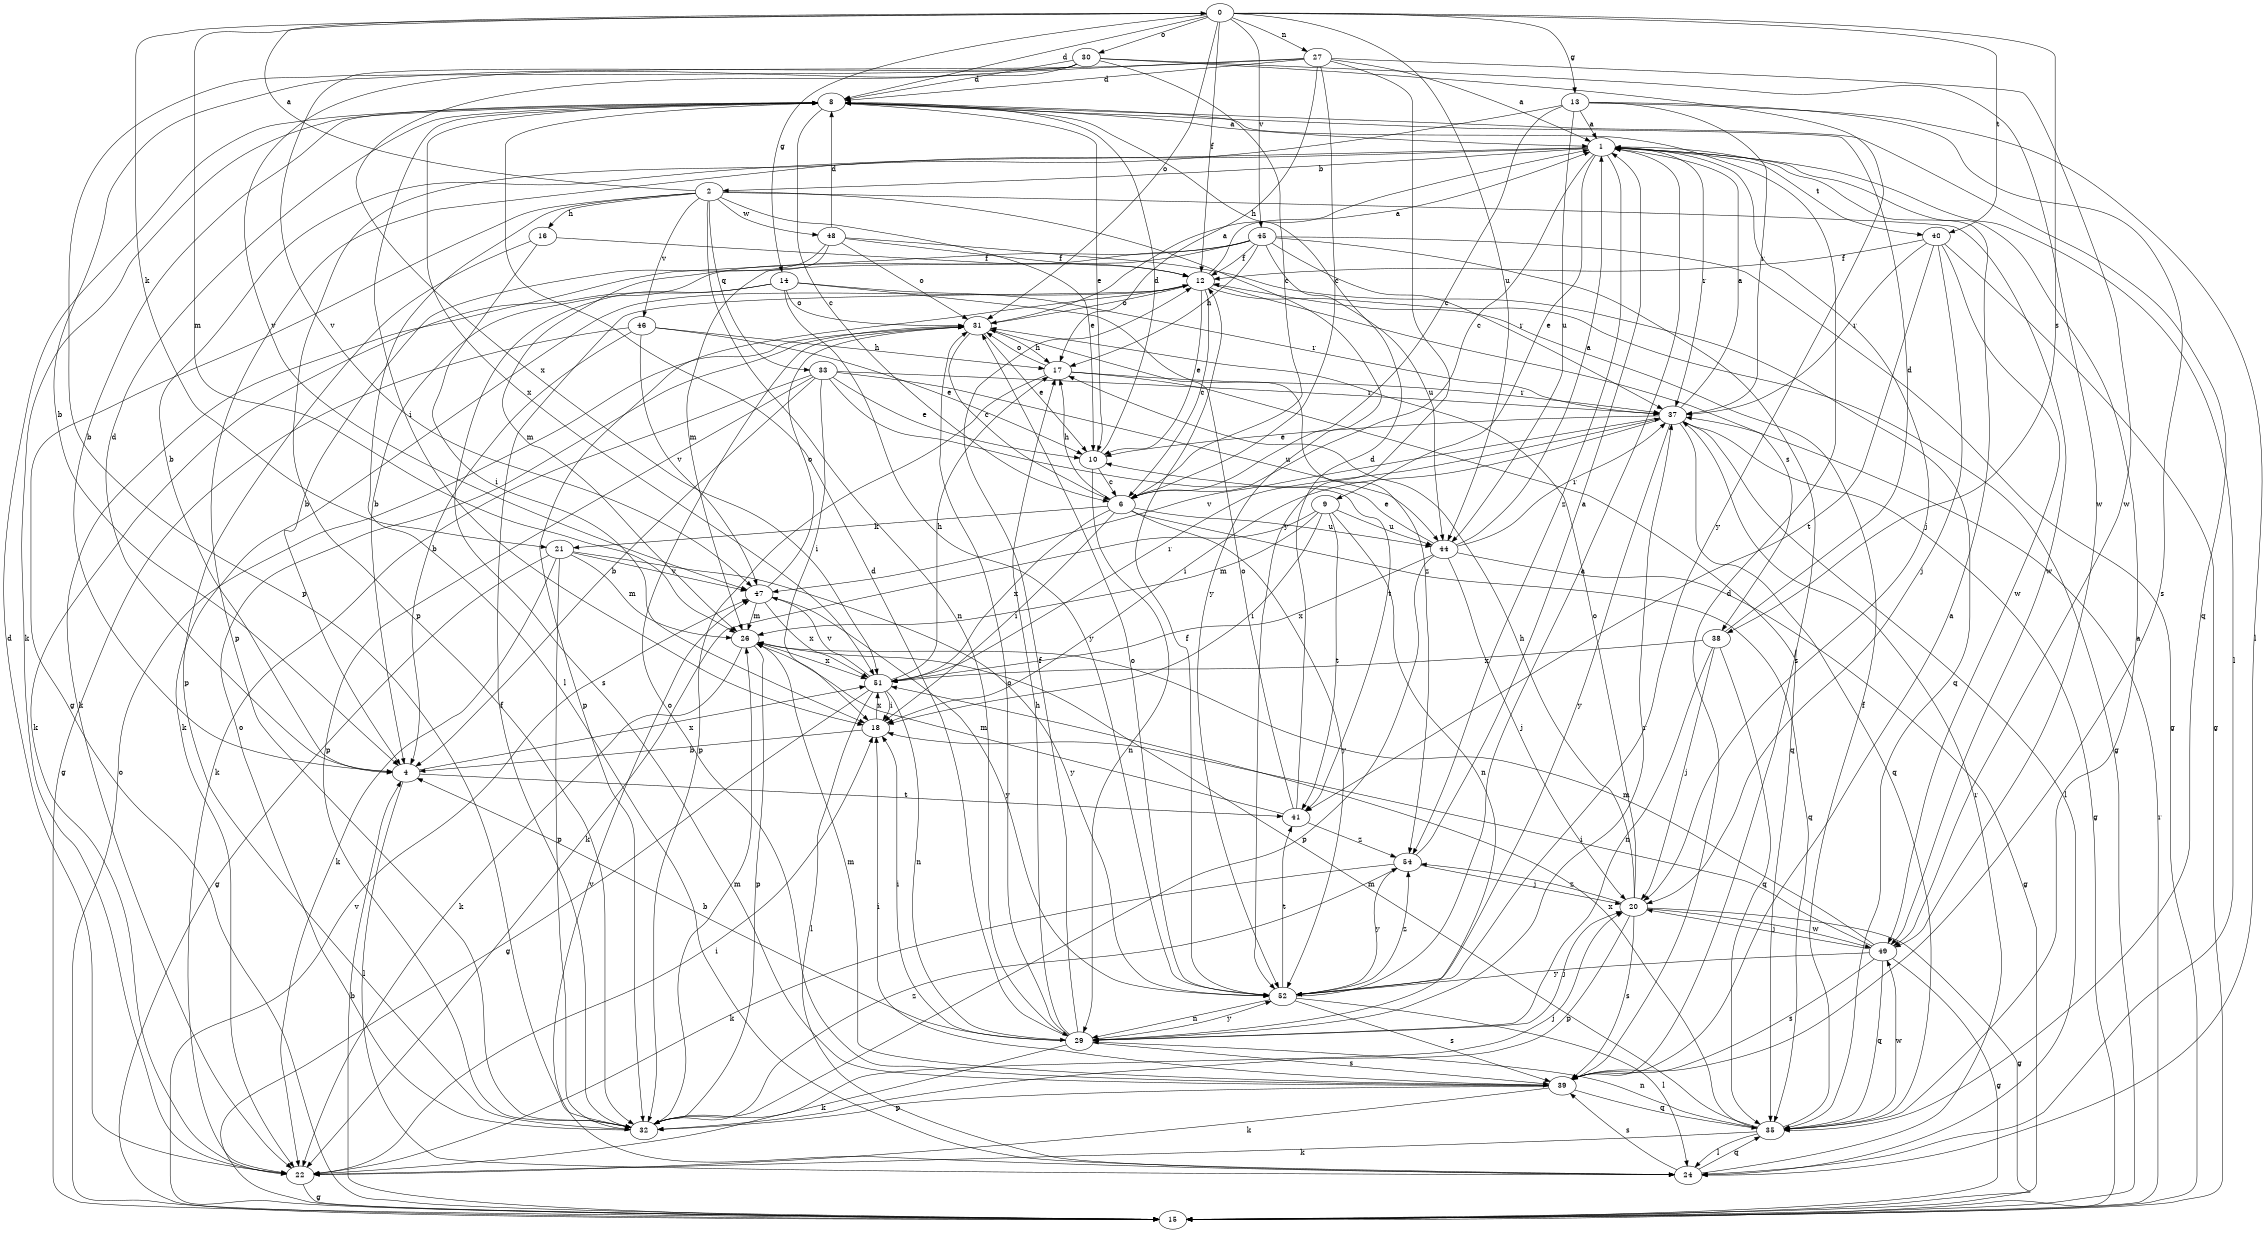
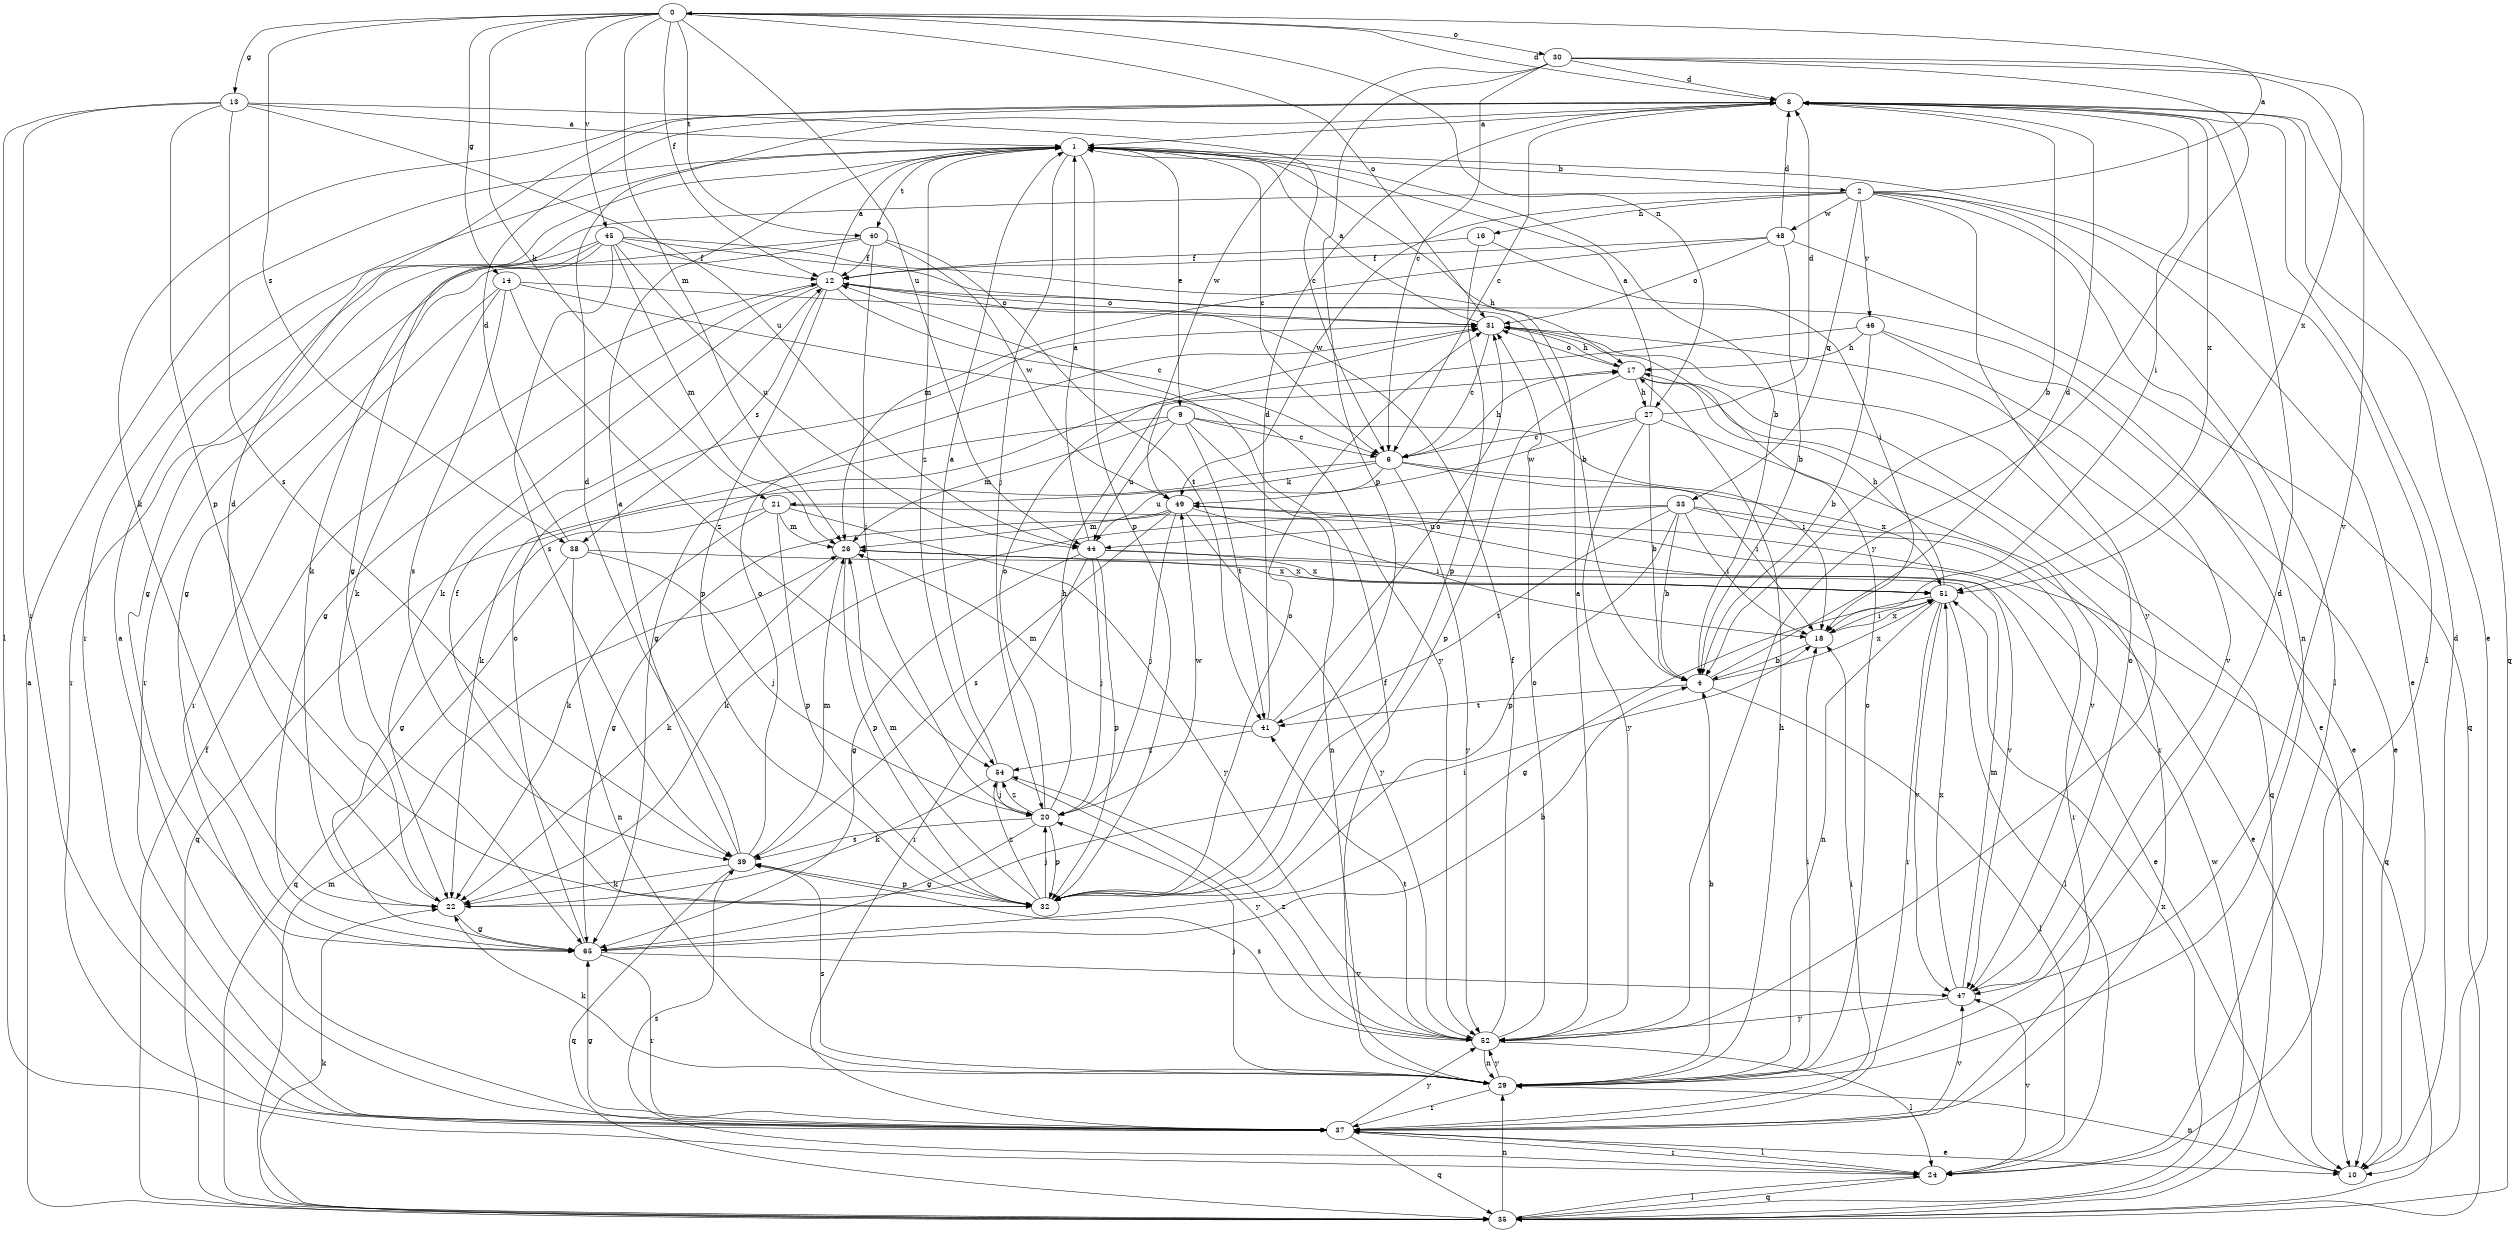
edge "27" -> "17": reversed
edge "10" -> "6": now "9" -> "6"
edge "39" -> "18": removed, label "i"
node "15": label "15" -> "65"
